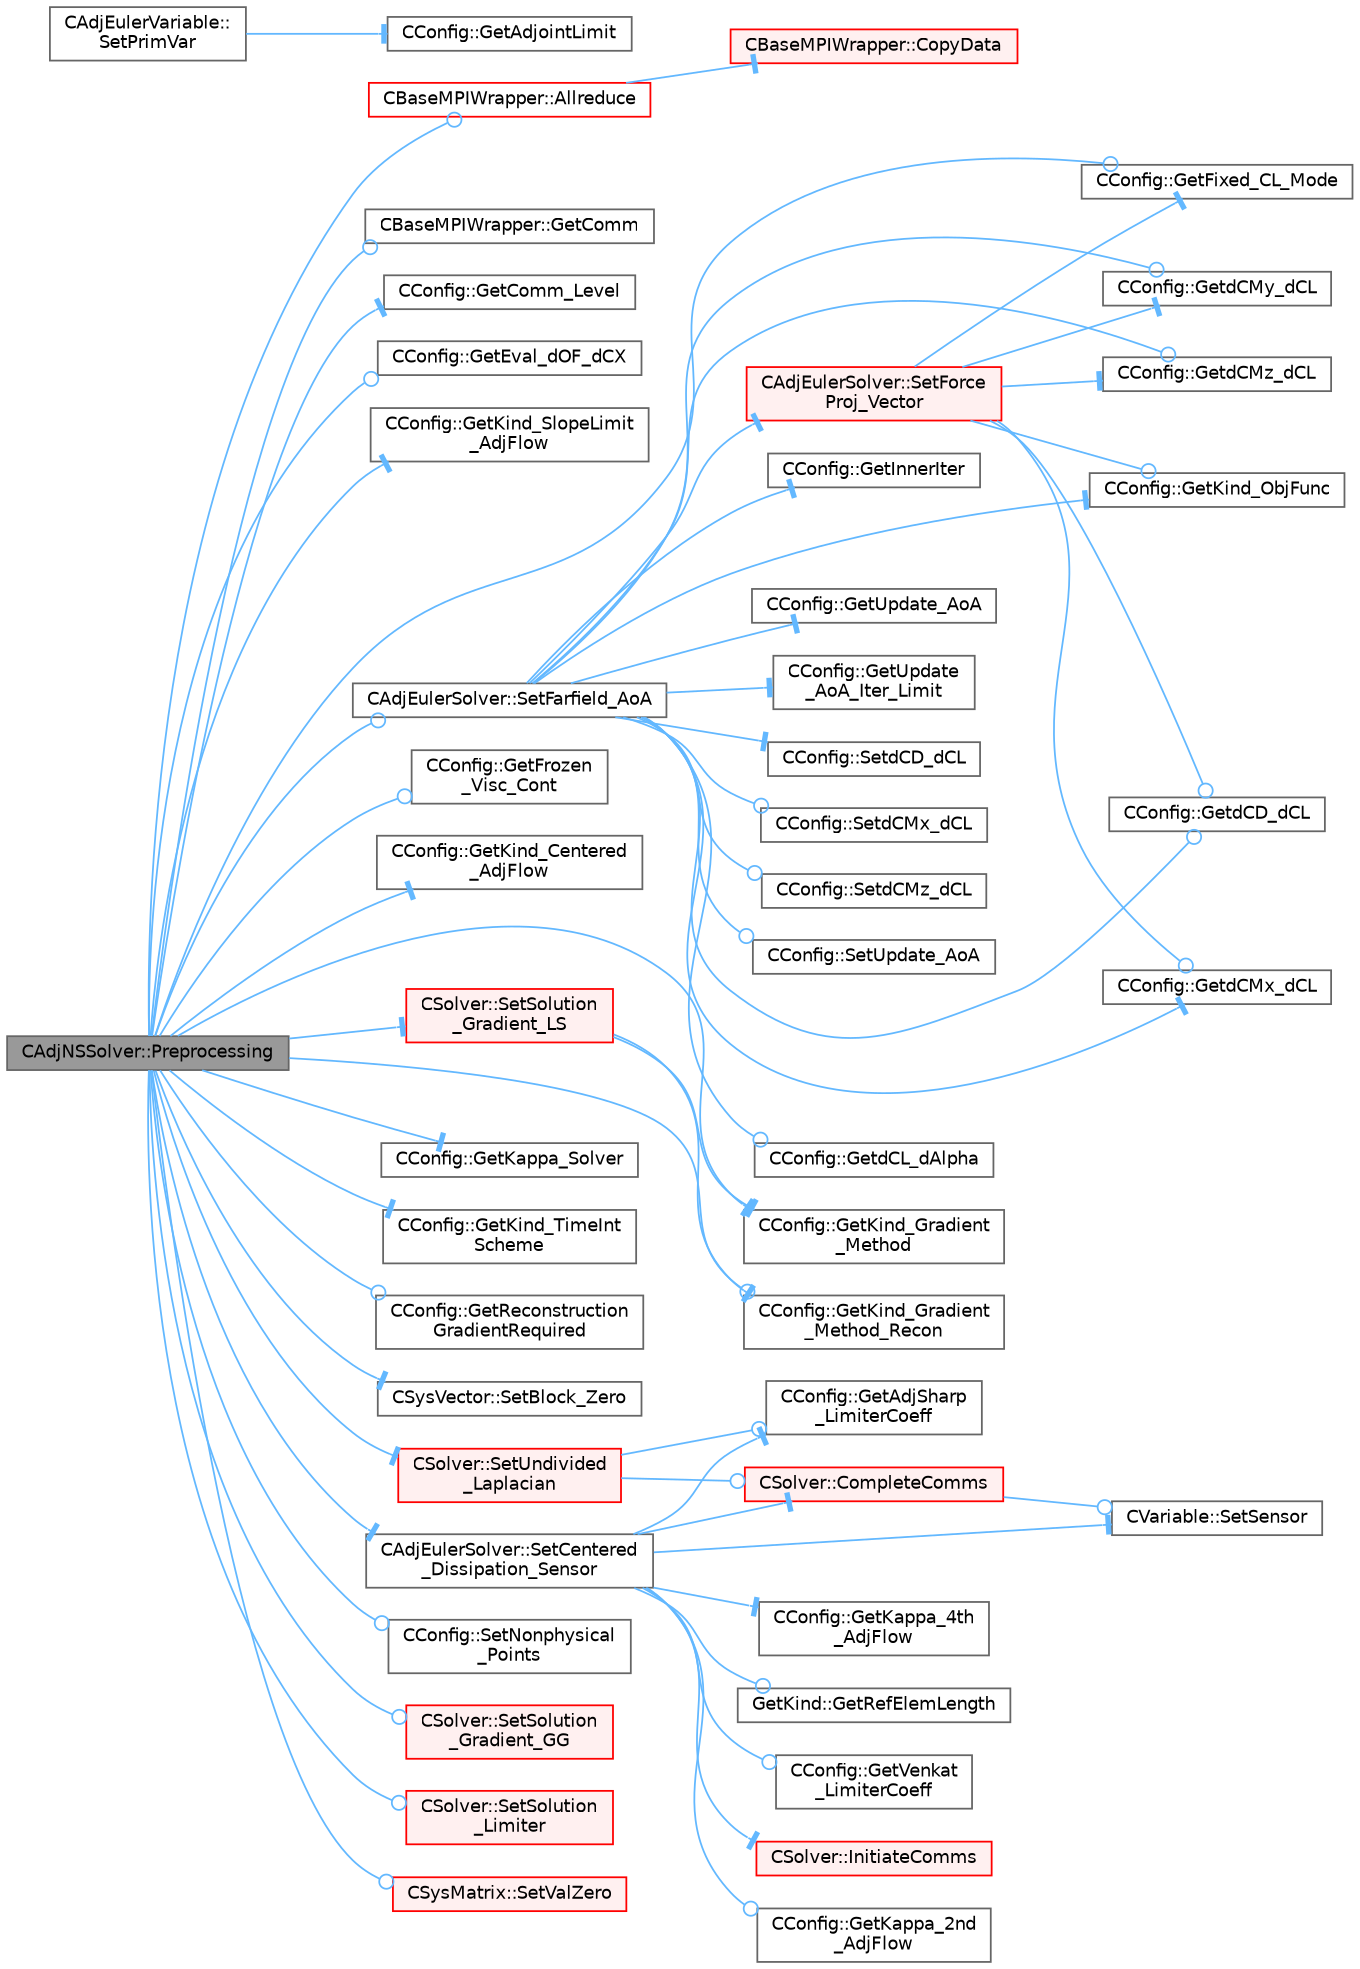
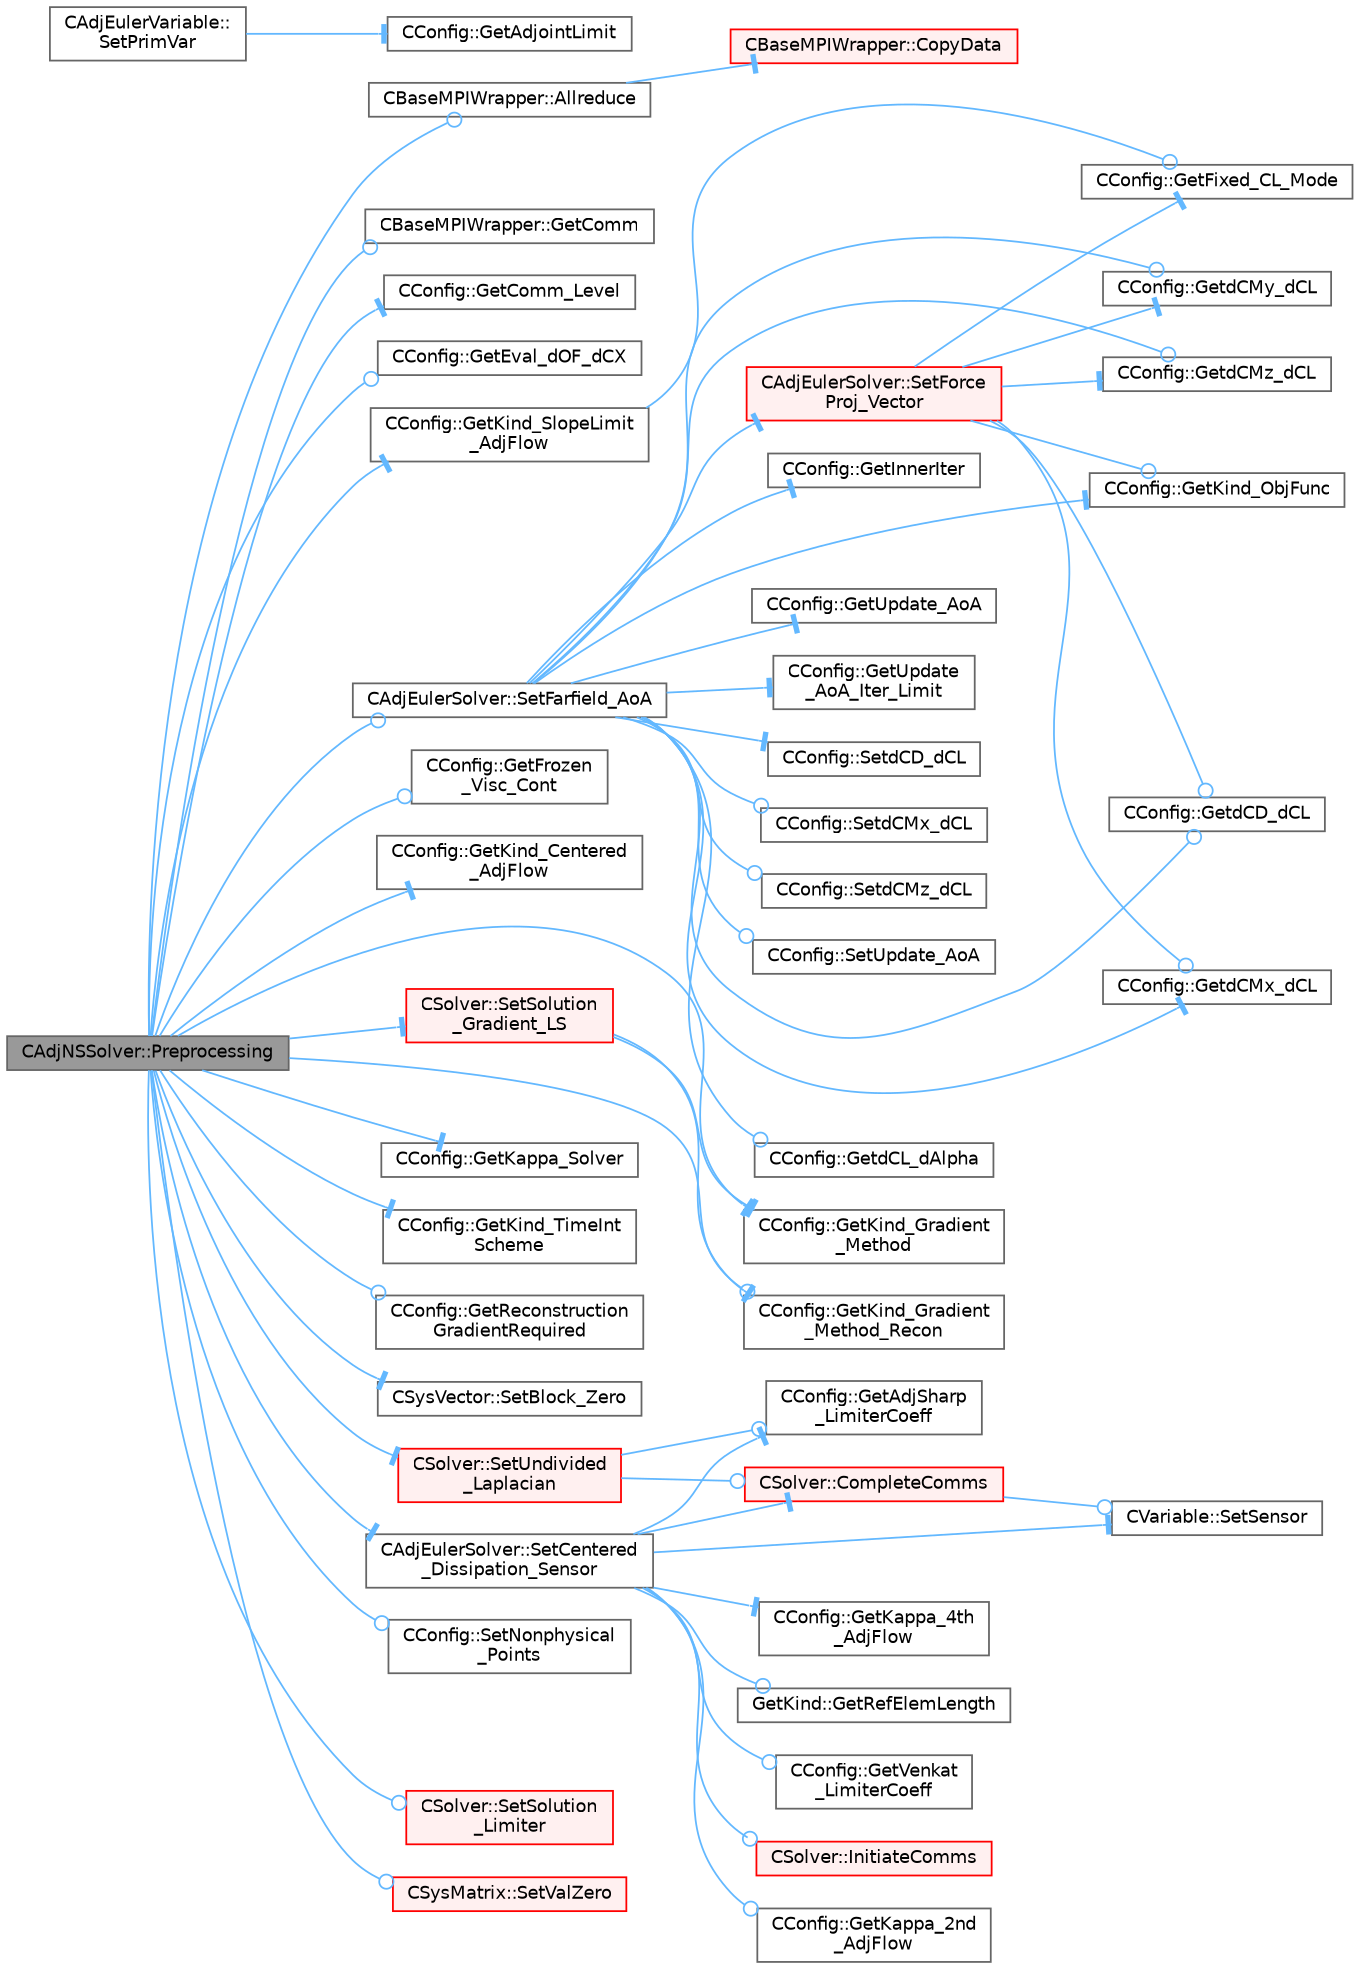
node "CBaseMPIWrapper::Allreduce": color red -> grey40
edge "CAdjNSSolver::Preprocessing" -> "CConfig::GetFixed_CL_Mode": now "CConfig::GetKind_SlopeLimit _AdjFlow" -> "CConfig::GetFixed_CL_Mode"
edge "CAdjEulerSolver::SetCentered _Dissipation_Sensor" -> "CSolver::InitiateComms": arrowhead tee -> odot
node "CSolver::SetSolution _Gradient_GG": removed
